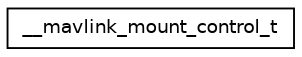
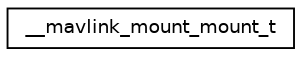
node "__mavlink_mount_control_t": label "__mavlink_mount_control_t" -> "__mavlink_mount_mount_t"
